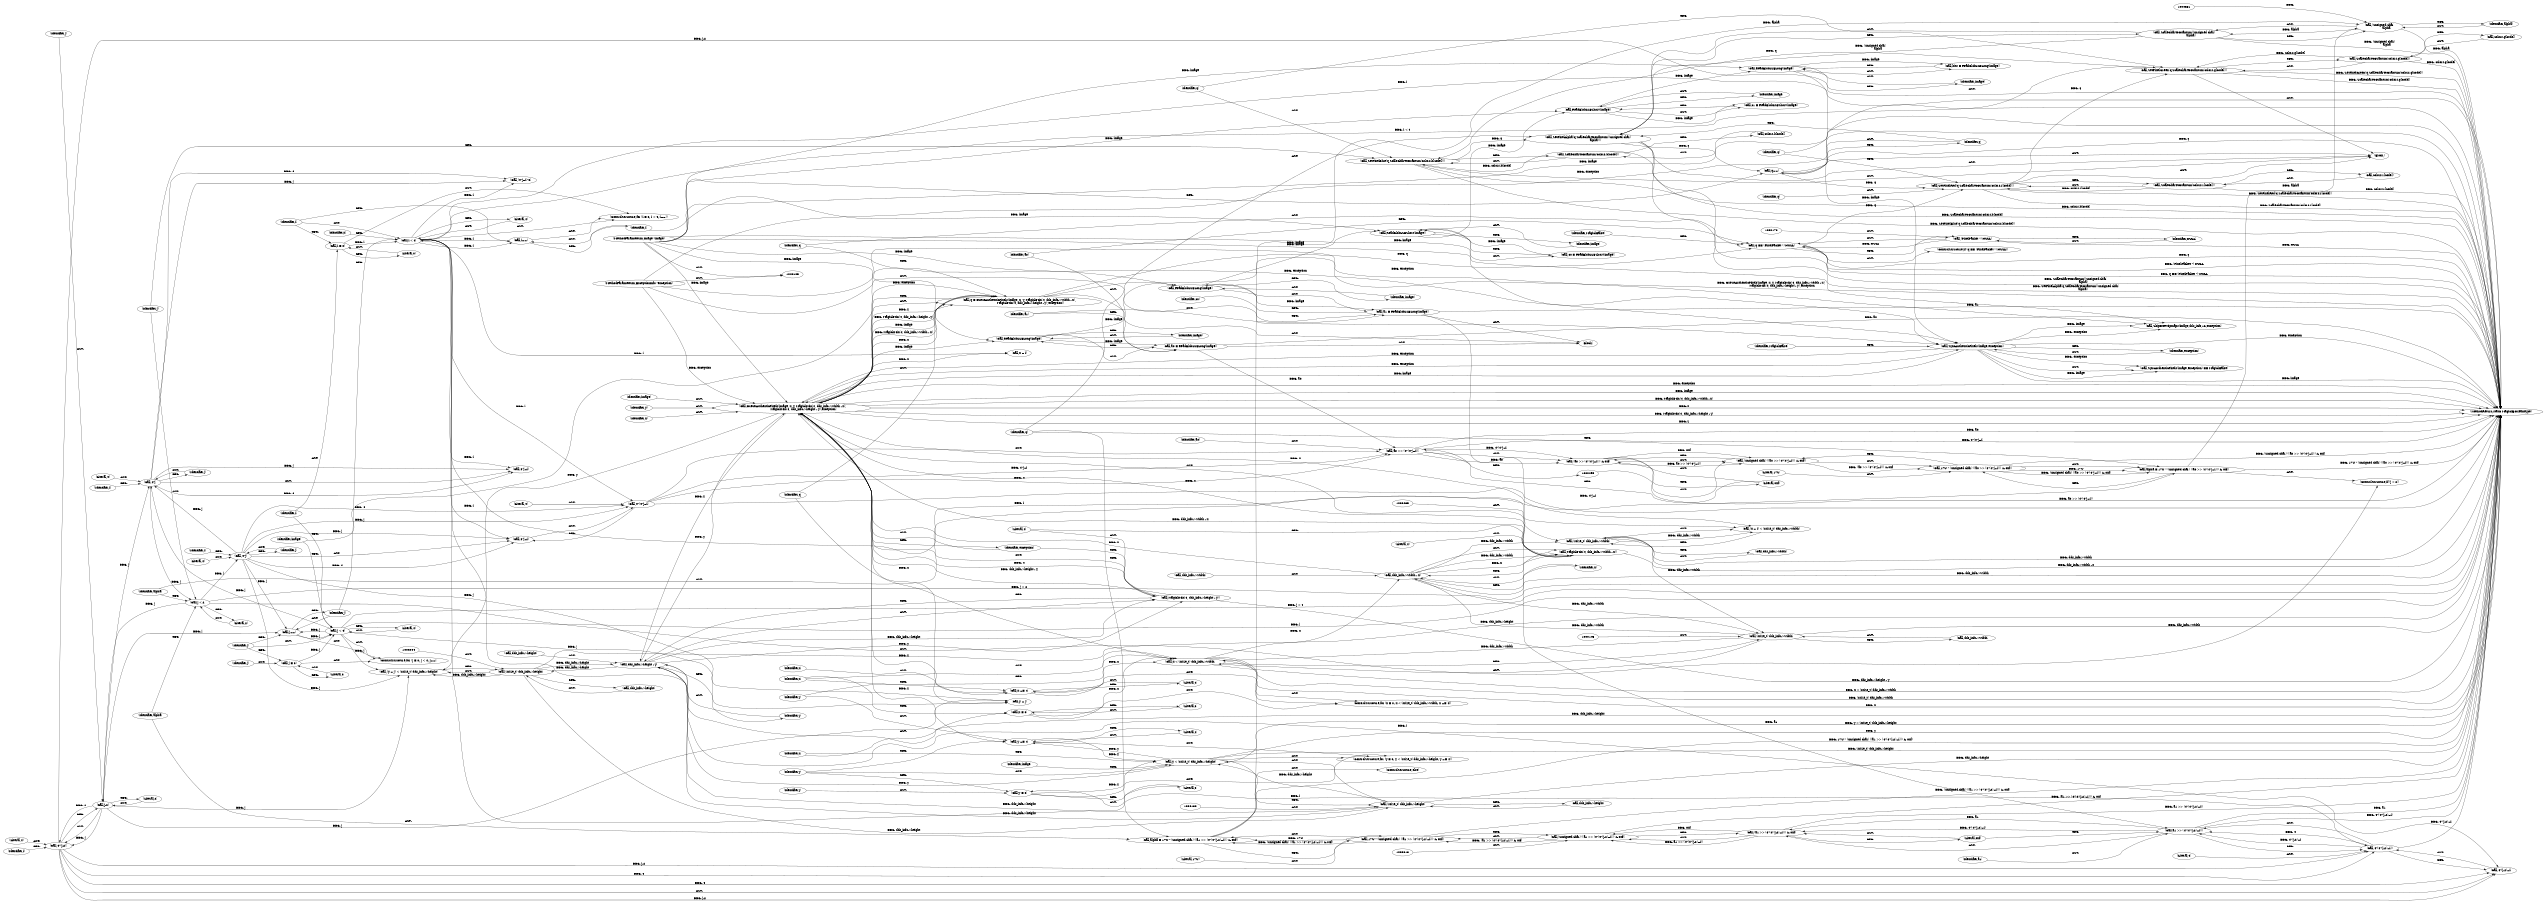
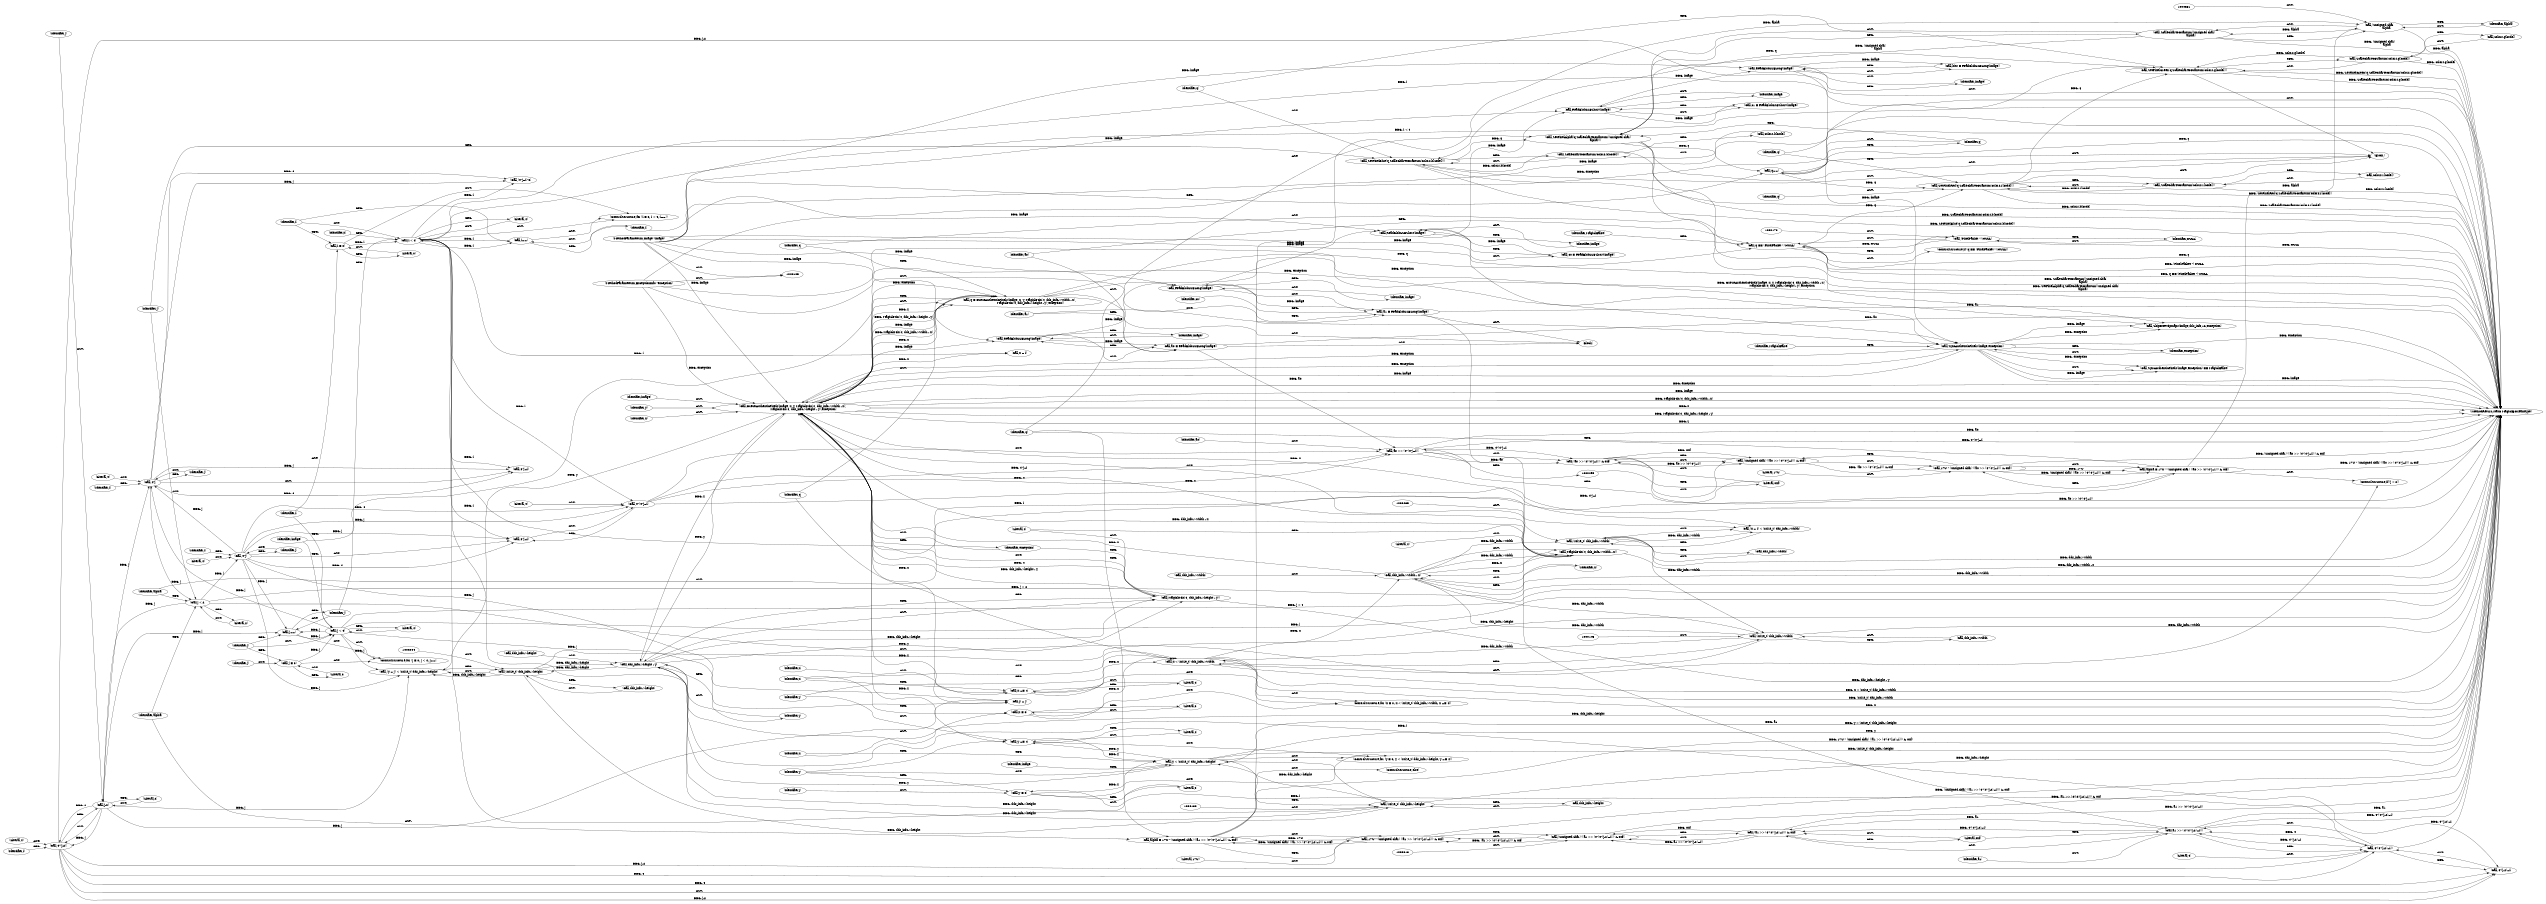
edge "1000331" -> "(Call,(unsigned char) alpha)": label "DDG: " -> "AST: "
